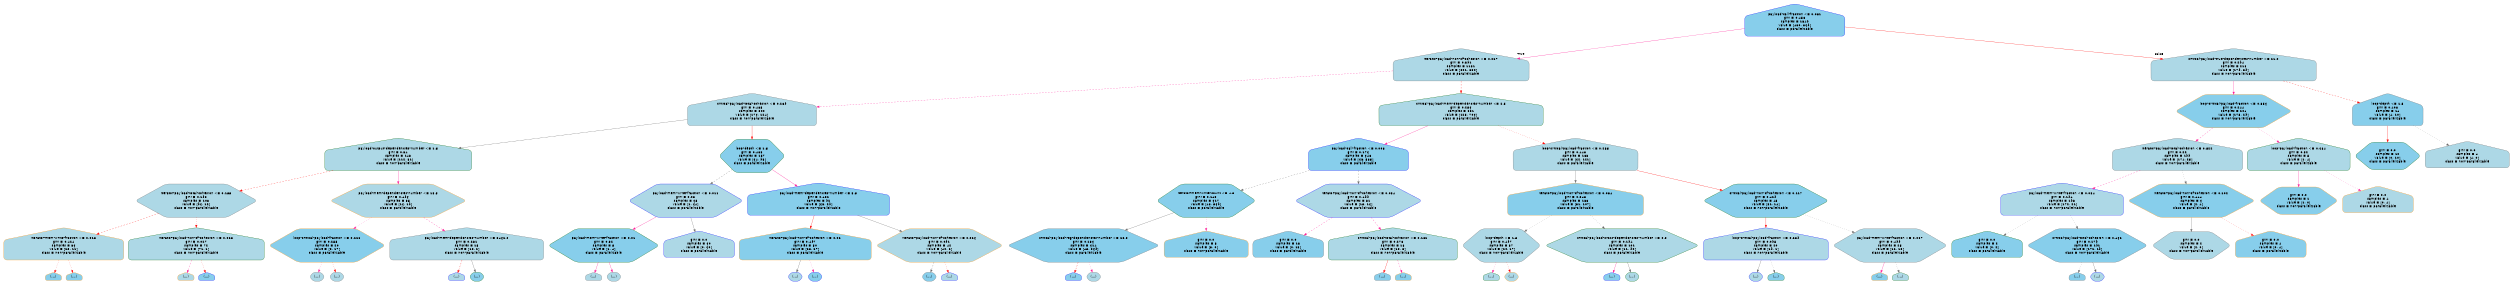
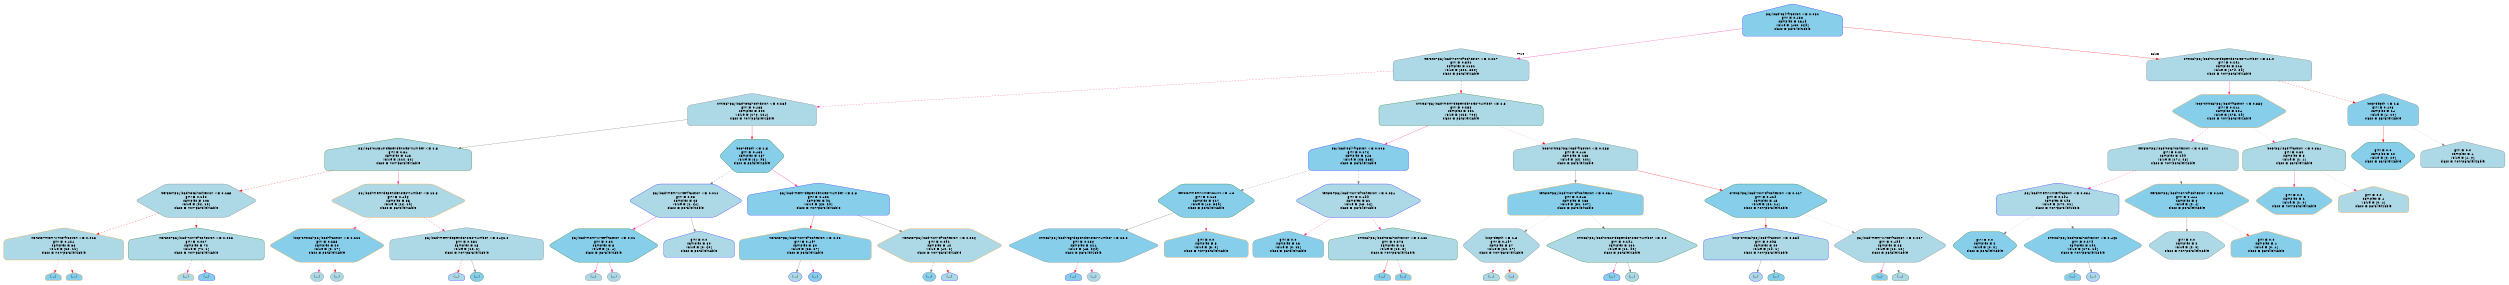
node "gini = 0.0 samples = 2 value = [0, 2] class = parallelizable": shape house -> hexagon
